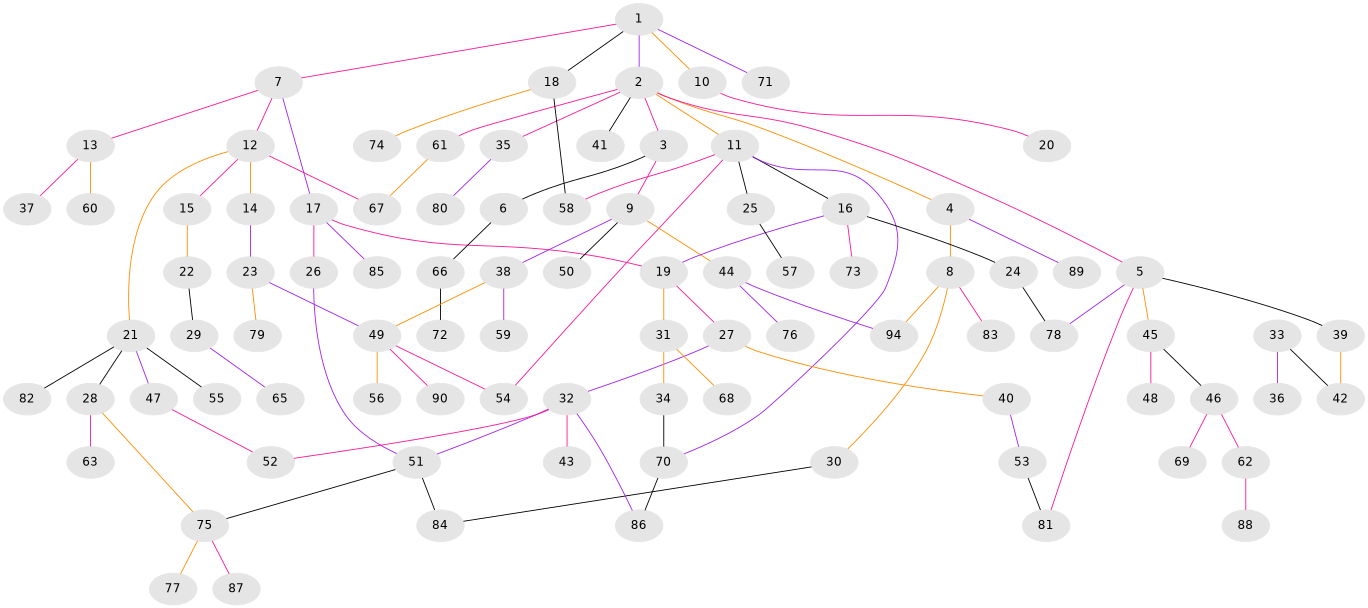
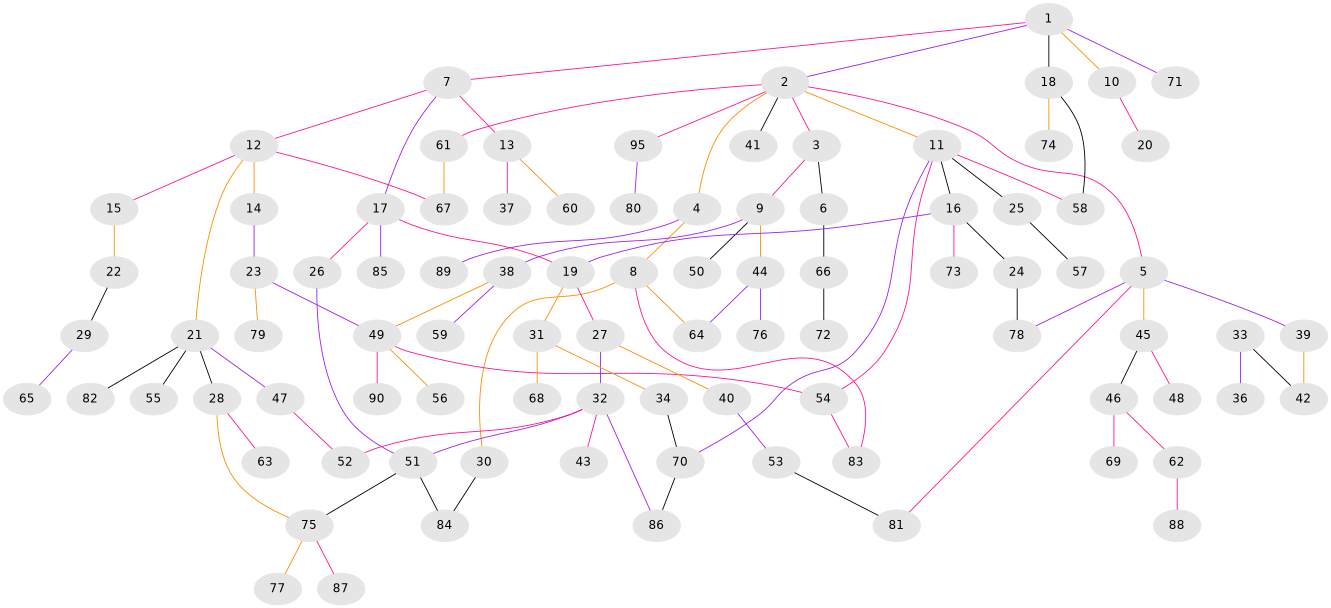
node "35": label "35" -> "95"
edge "5" -- "39": color black -> purple
node "94": label "94" -> "64"
edge "54" -- "83": added
